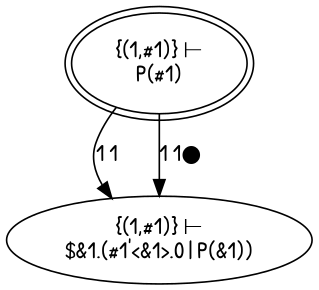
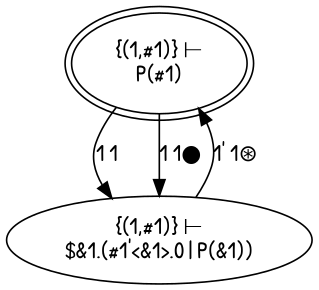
edge "{(1,#1)} ⊢ $&1.(#1'<&1>.0 | P(&1))" -> "{(1,#1)} ⊢ P(#1)": added, label "1' 1⊛"
